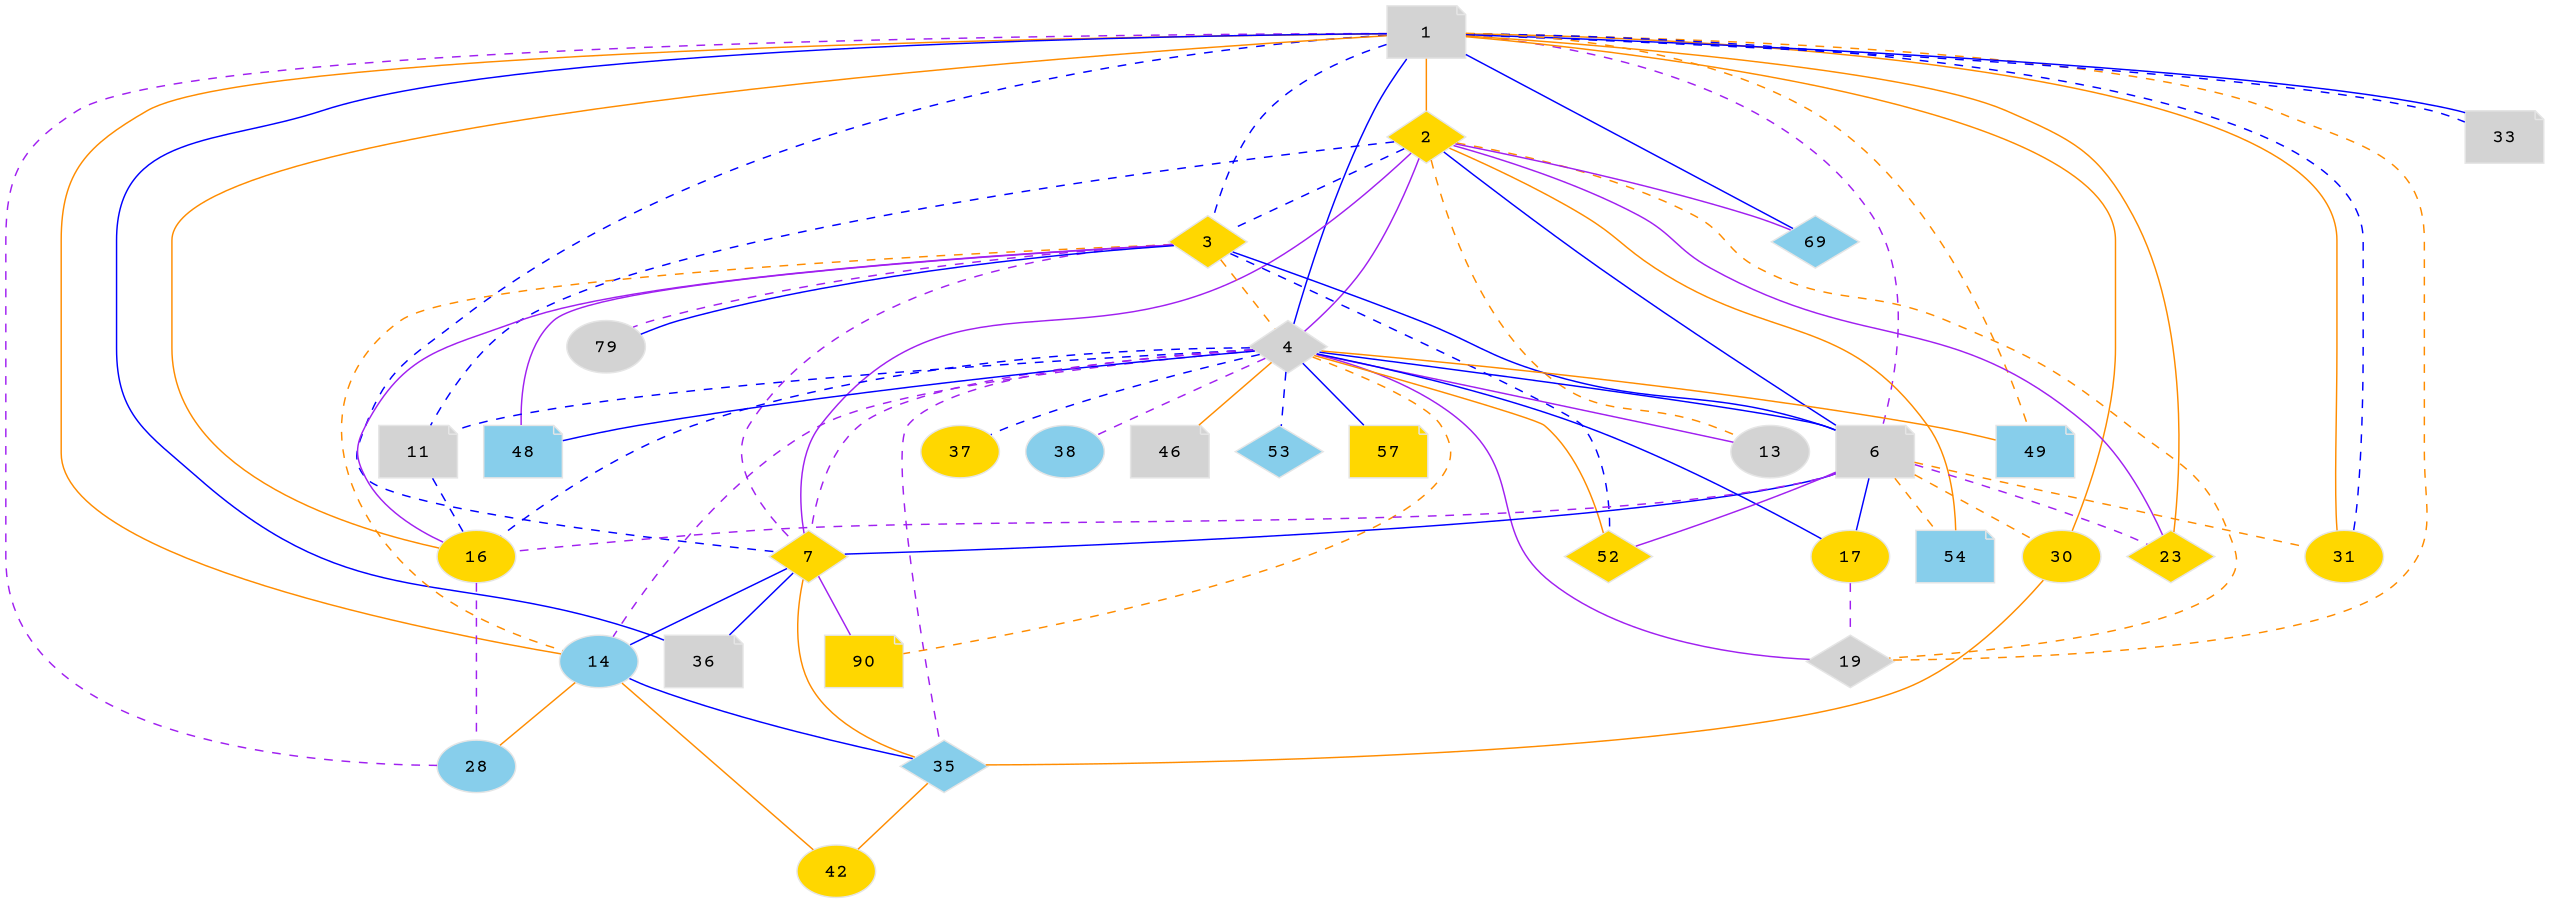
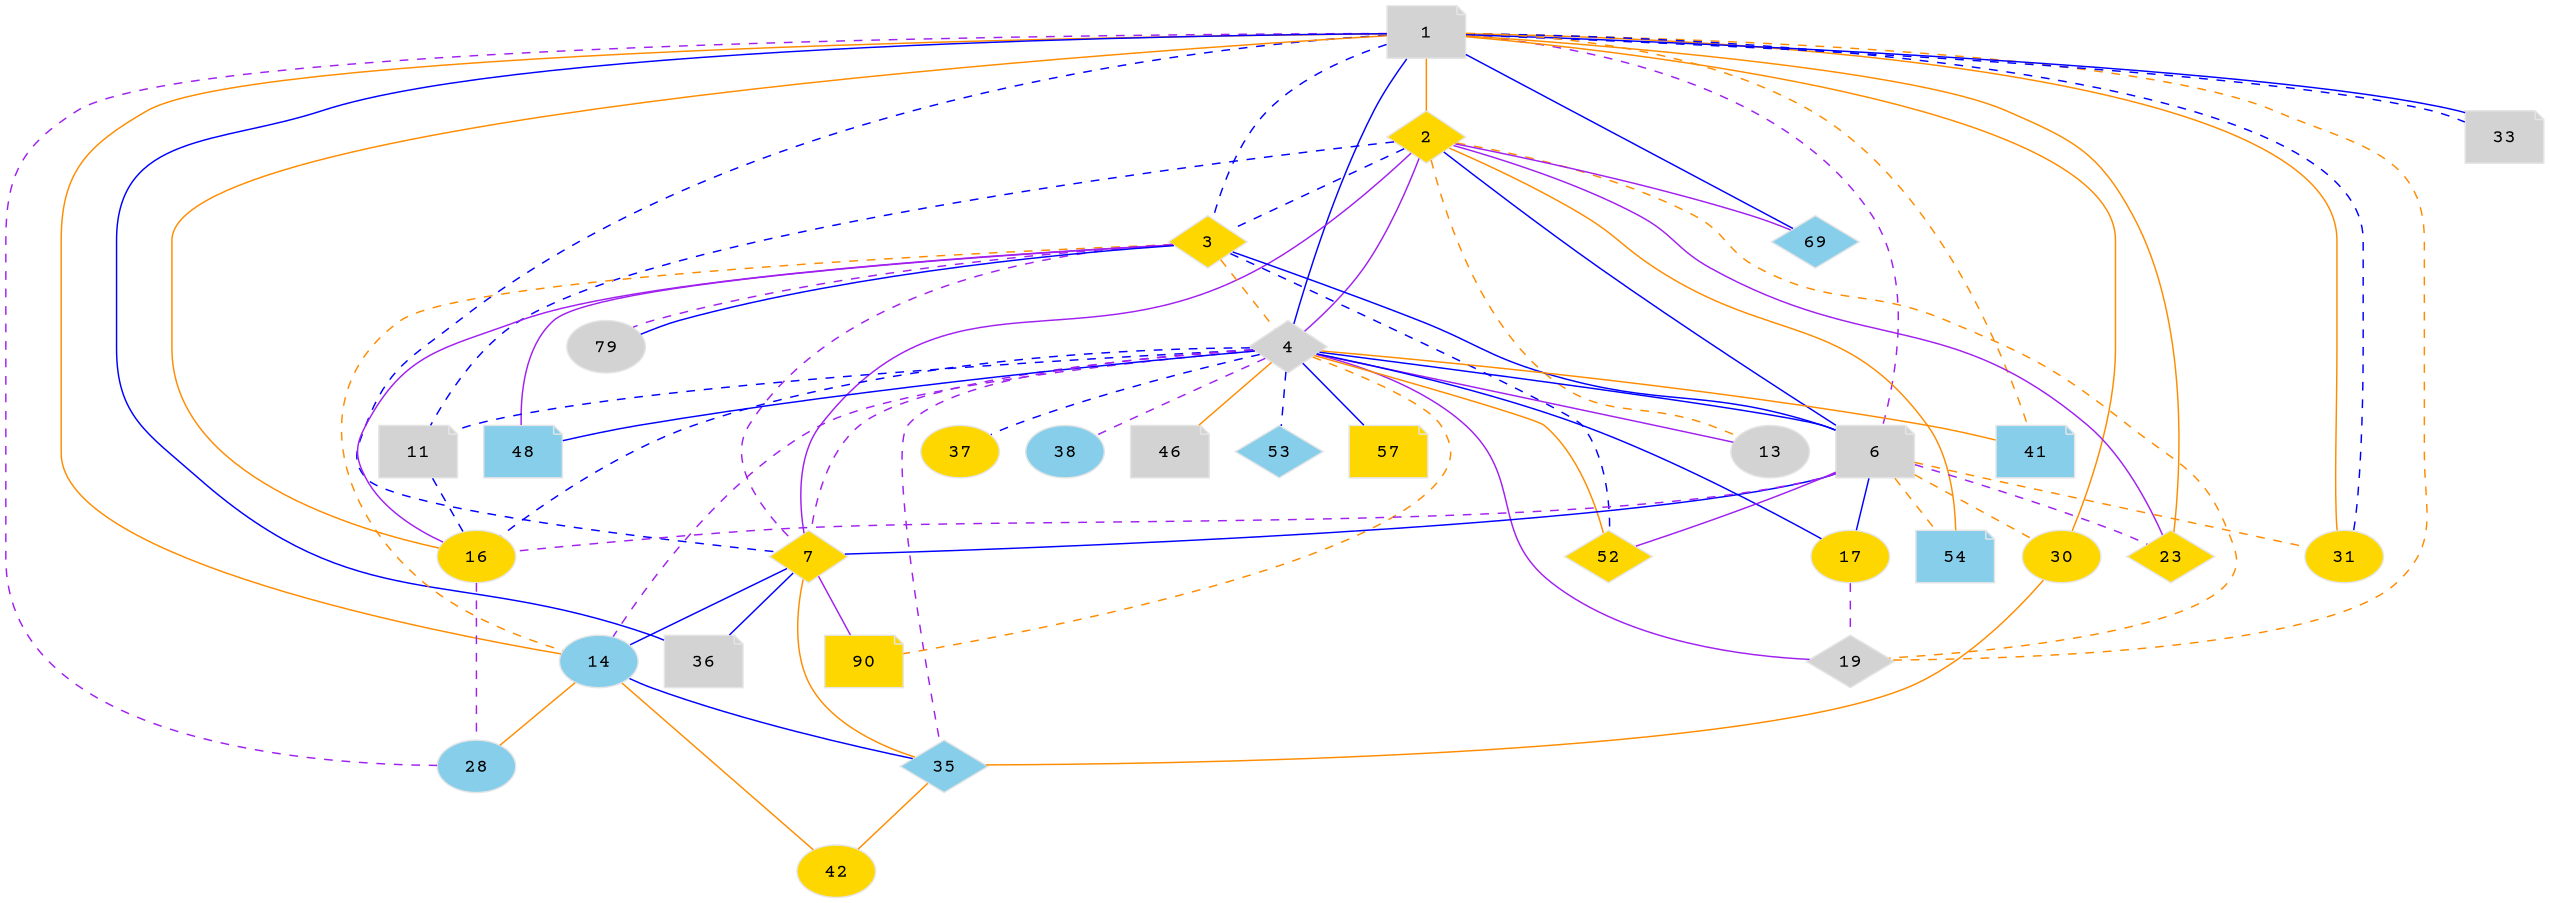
node "49": label "49" -> "41"
